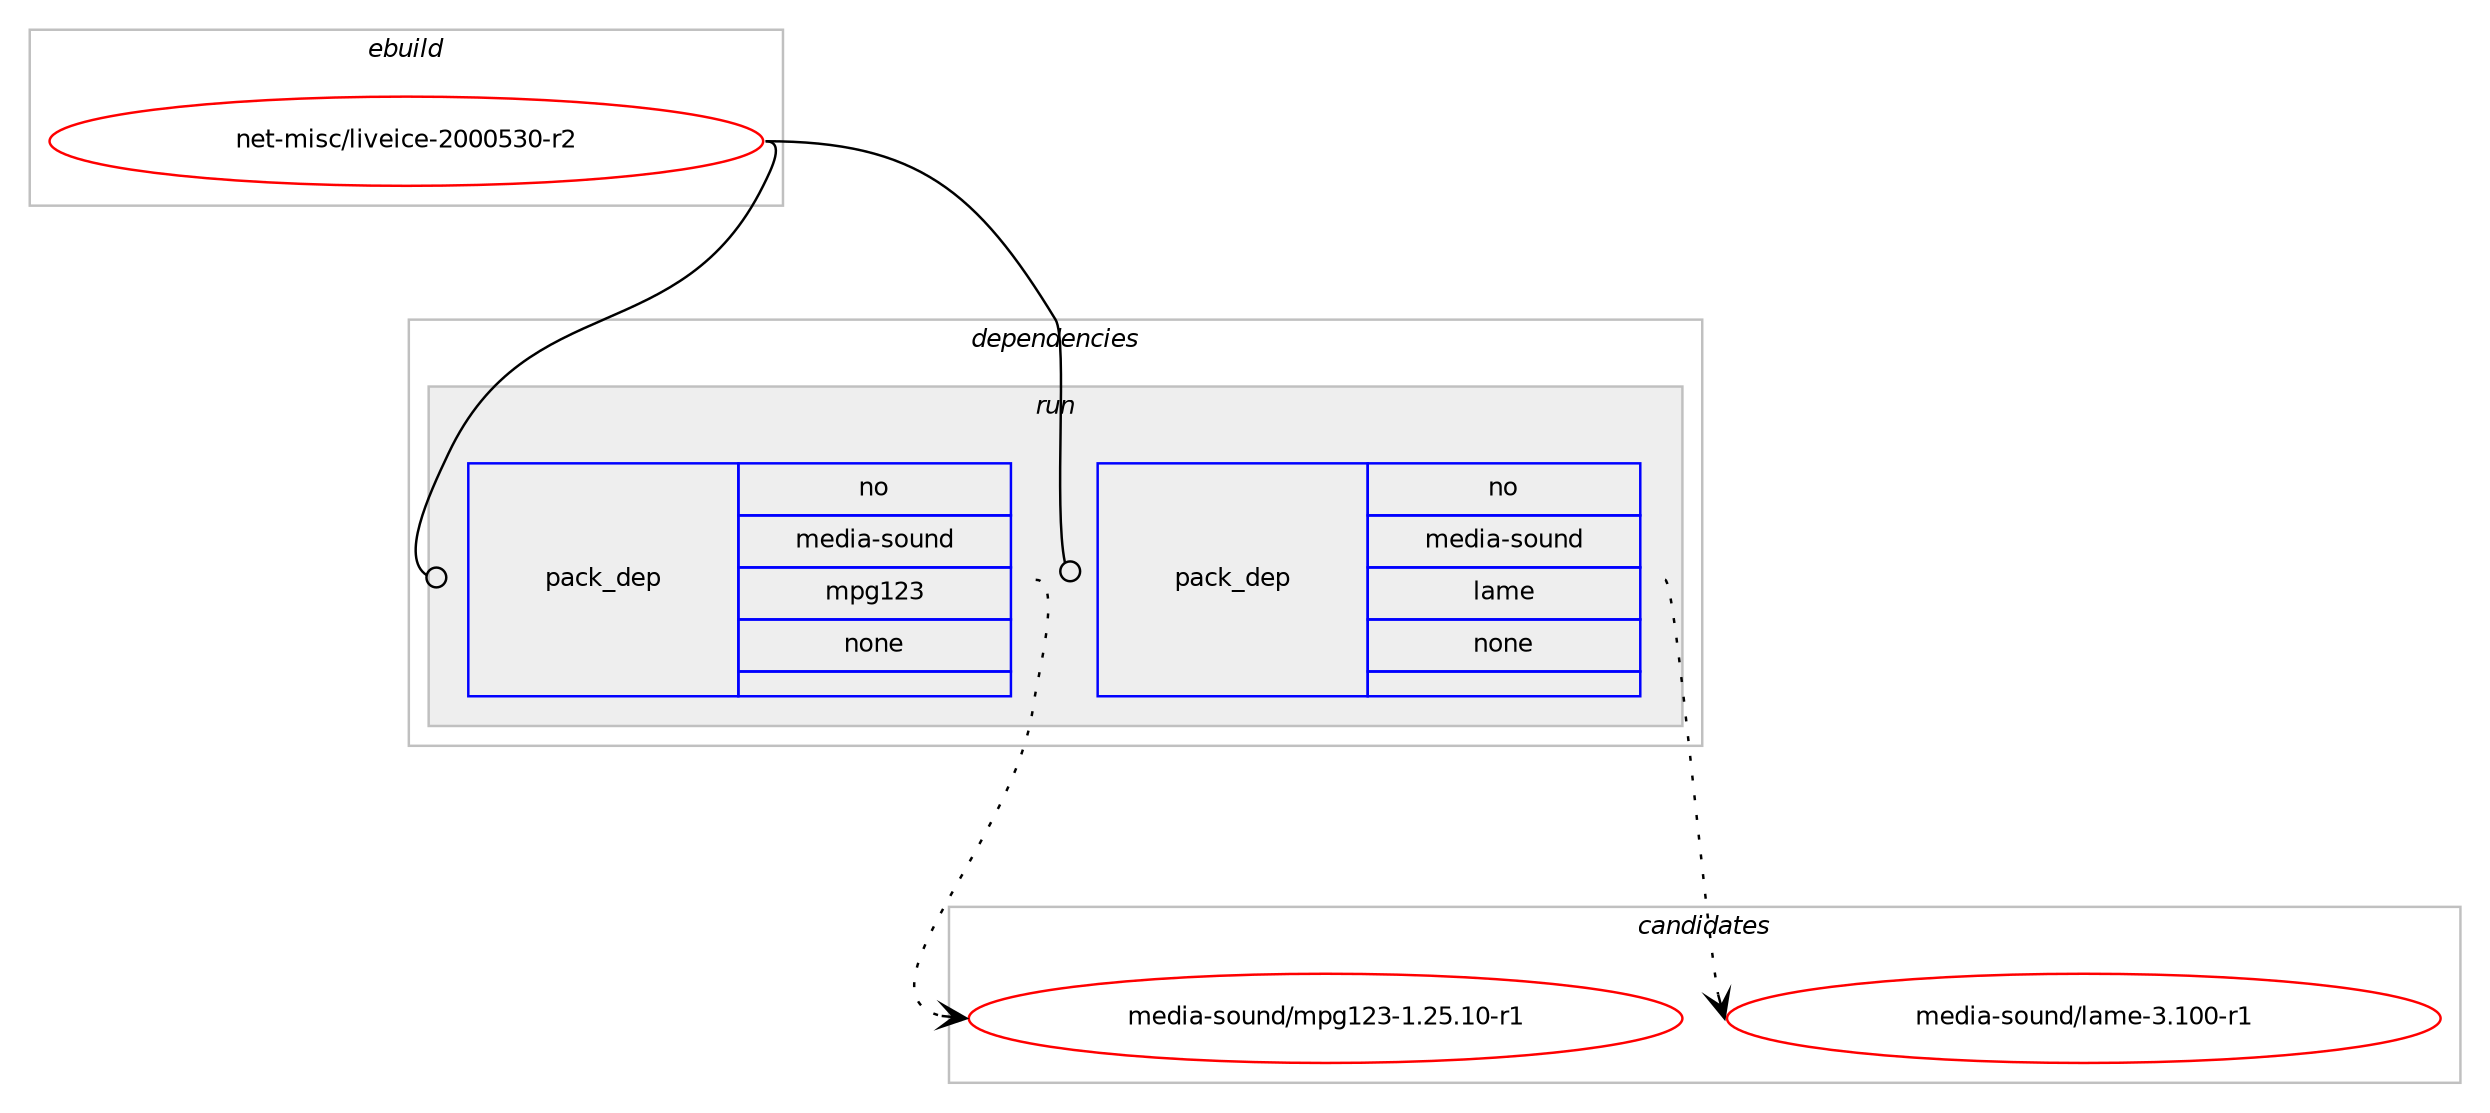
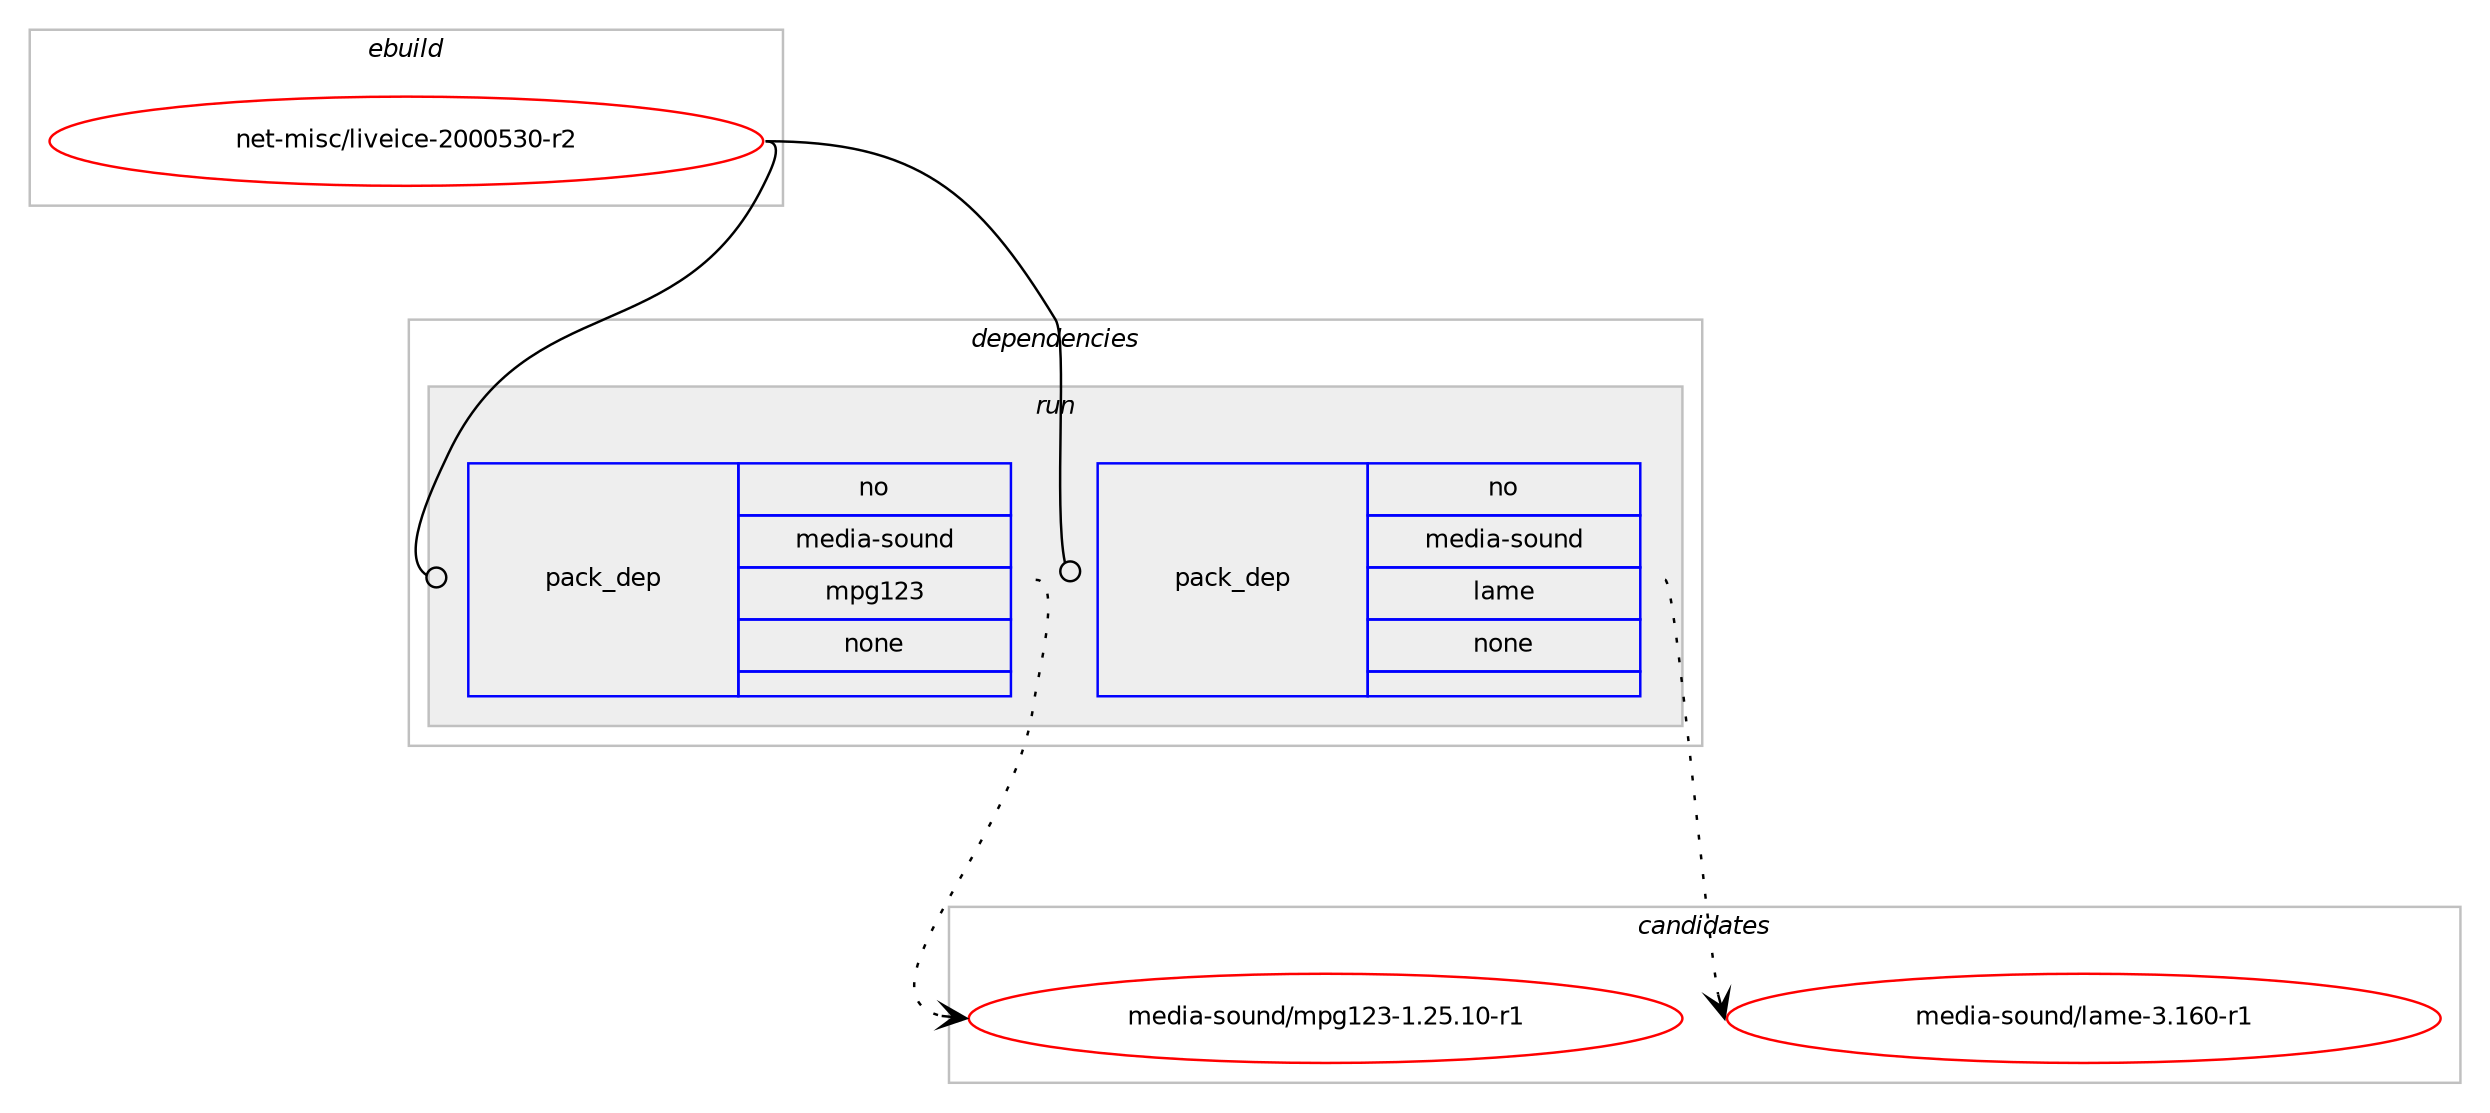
node "media-sound/lame-3.100-r1": label "media-sound/lame-3.100-r1" -> "media-sound/lame-3.160-r1"
